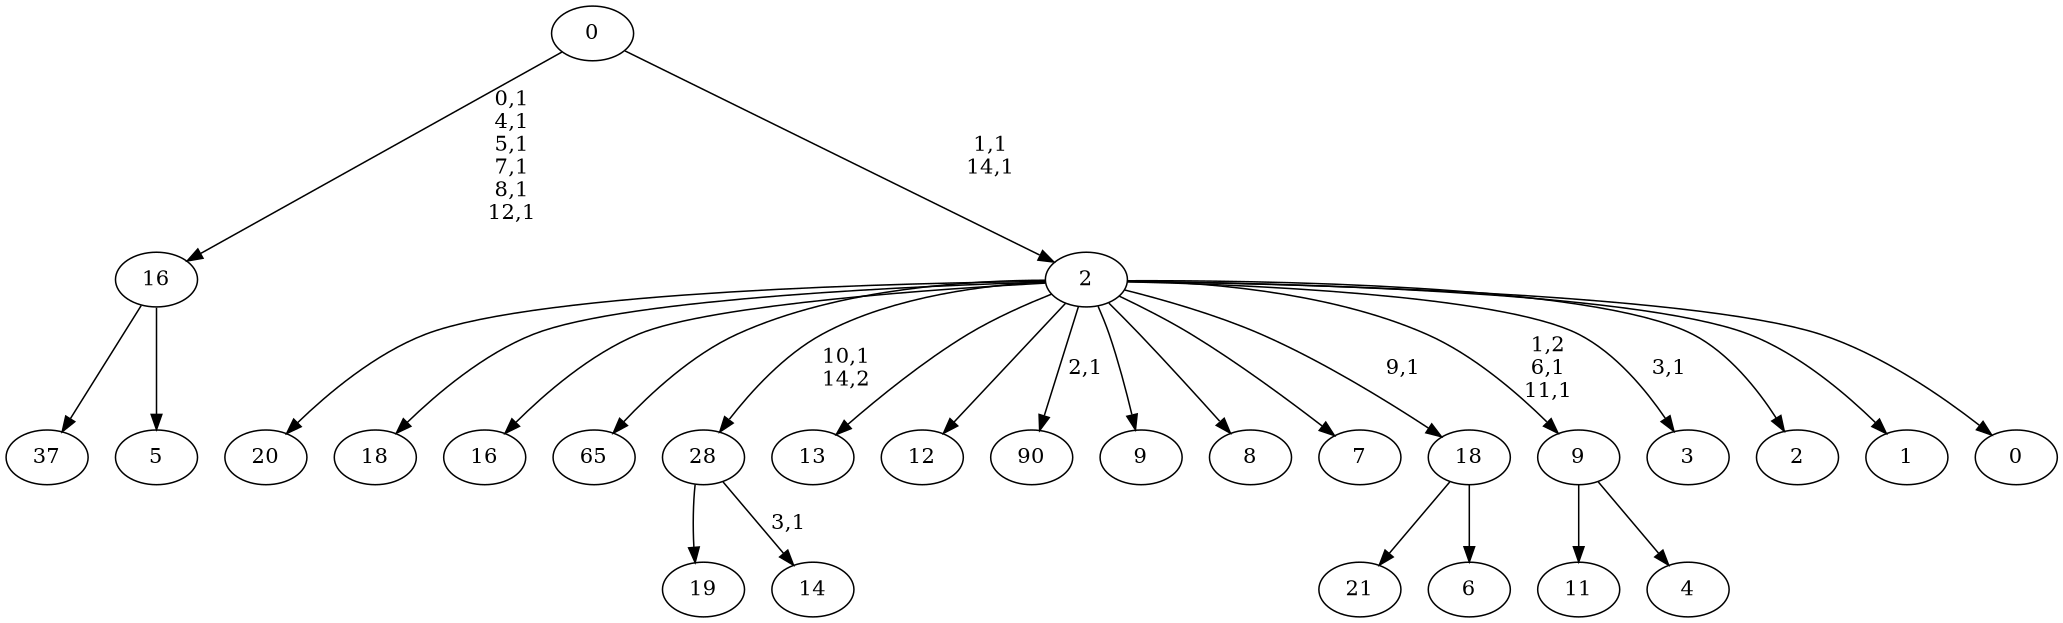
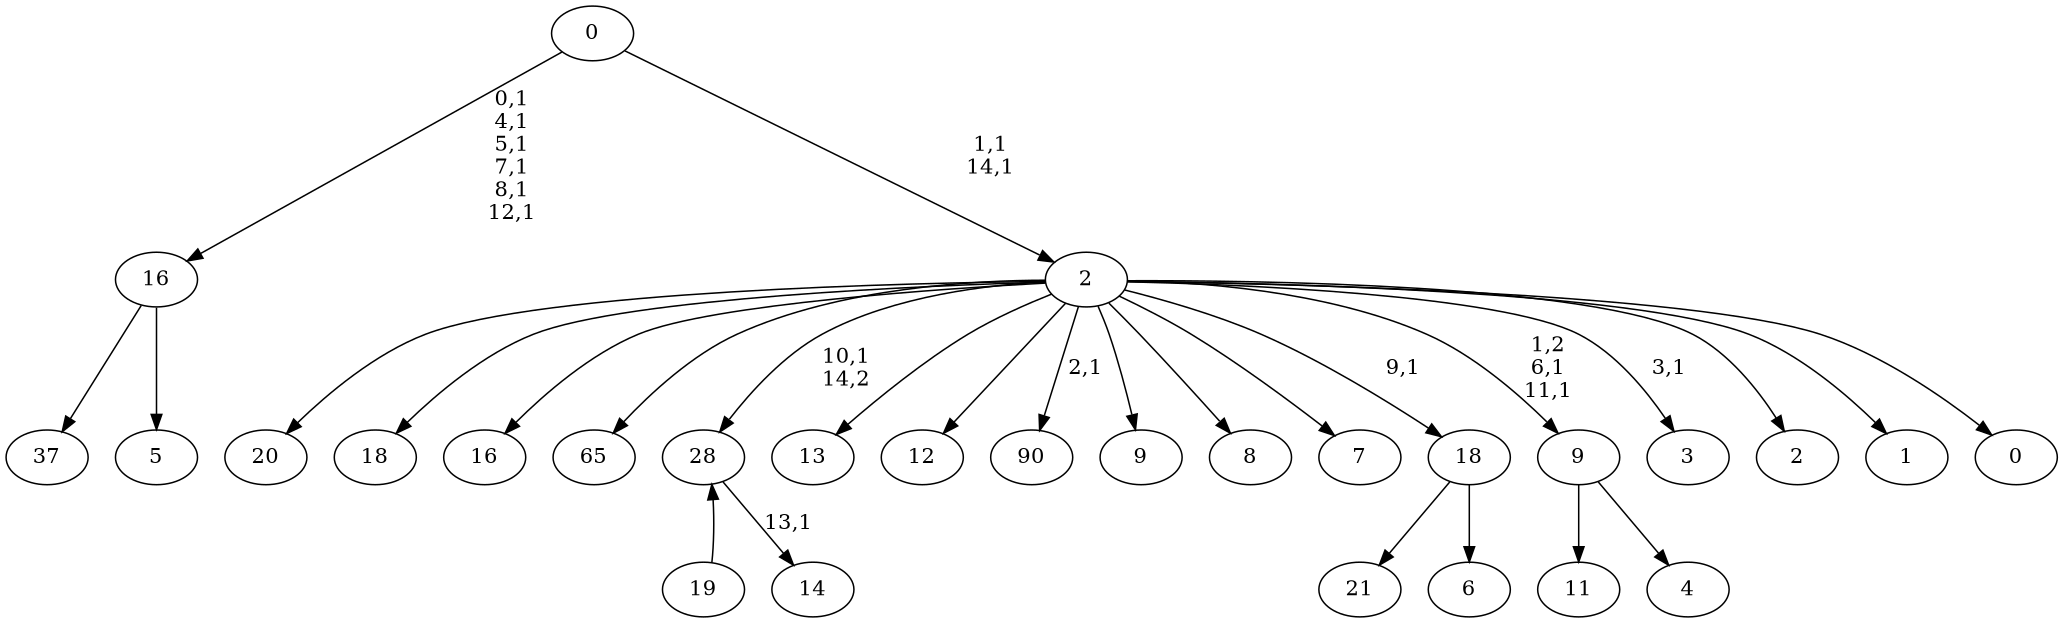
edge "28" -> "19": reversed
edge "28" -> "14": label "3,1" -> "13,1"
